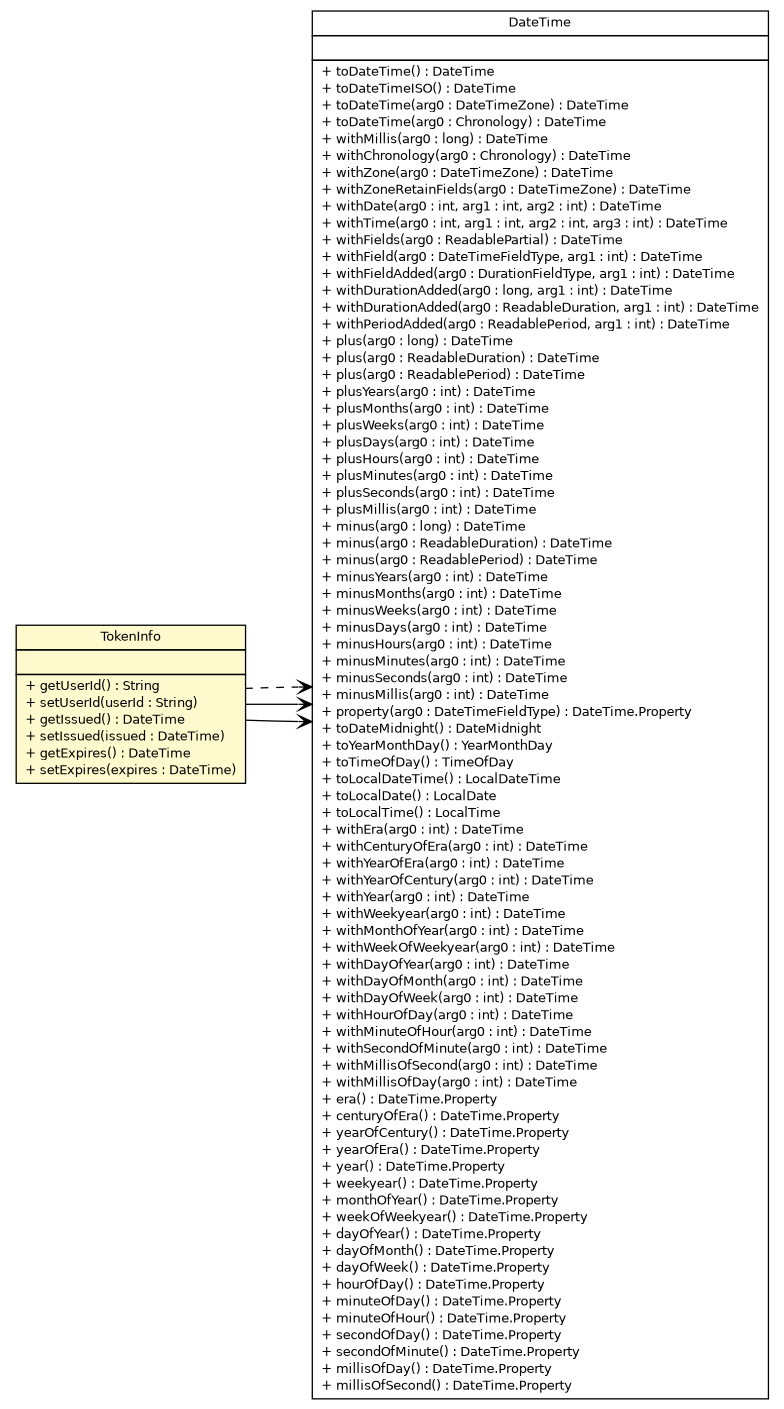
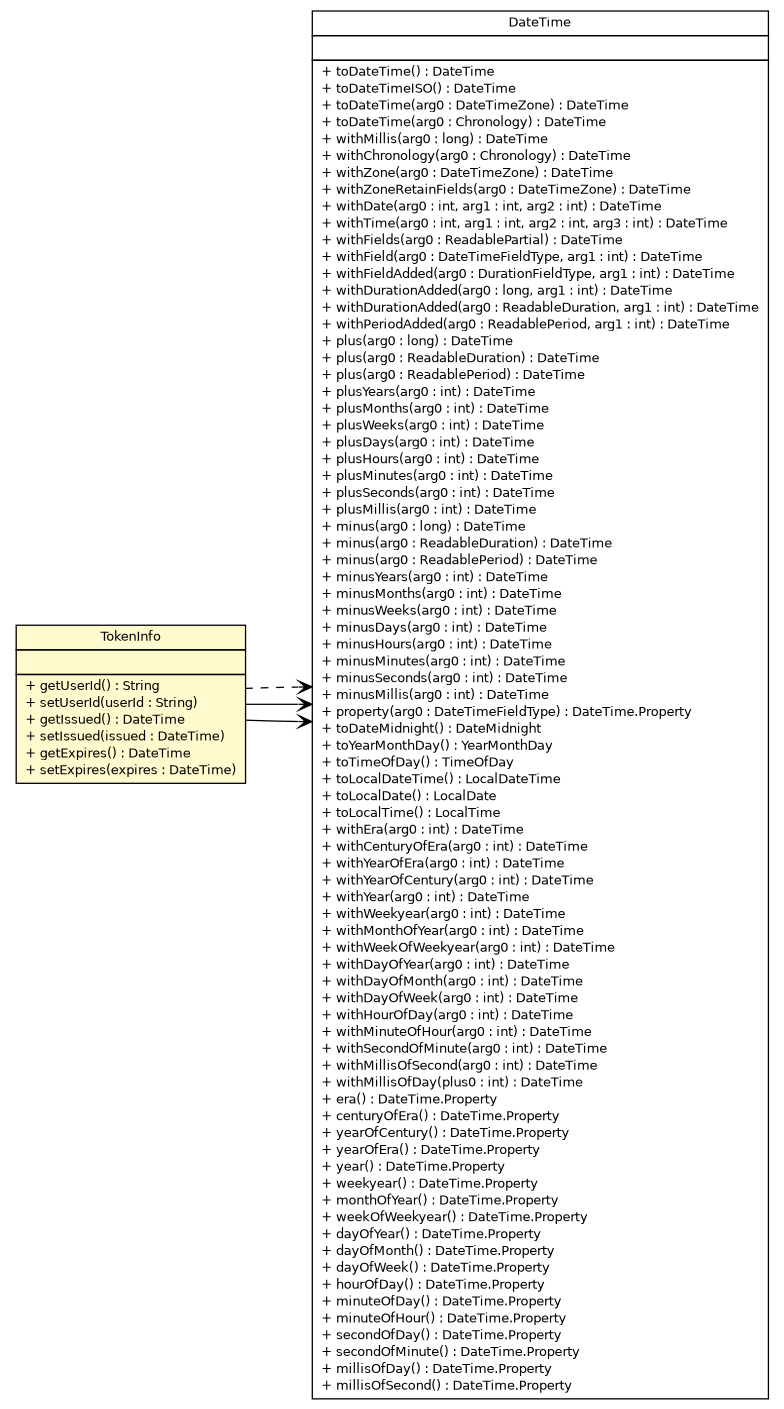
node "DateTime": text "+ withMillisOfDay(arg0 : int) : DateTime" -> "+ withMillisOfDay(plus0 : int) : DateTime"
